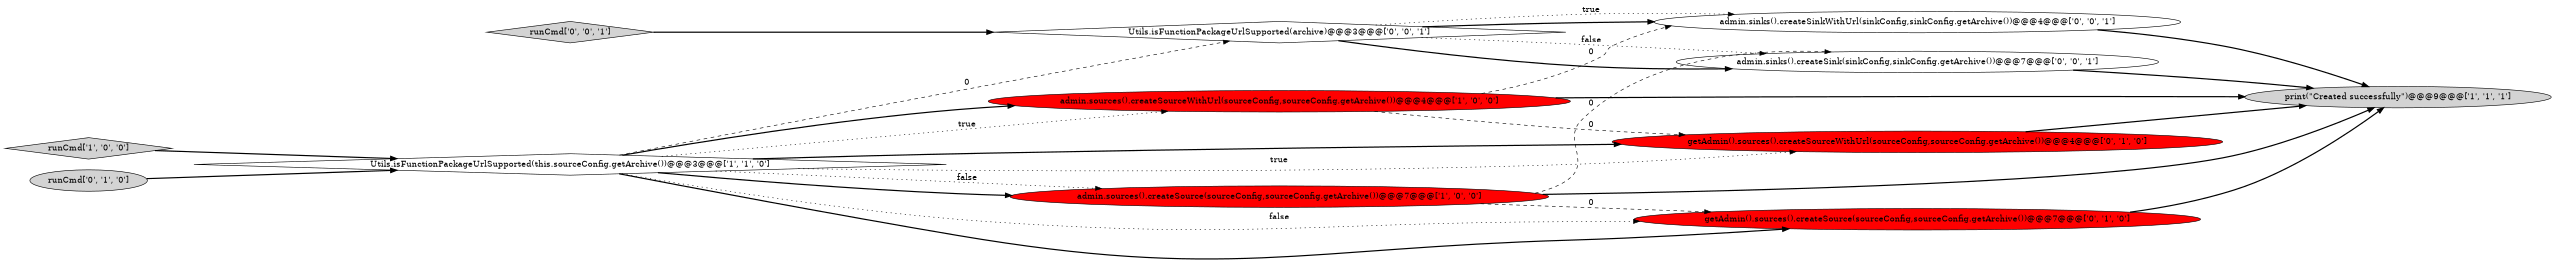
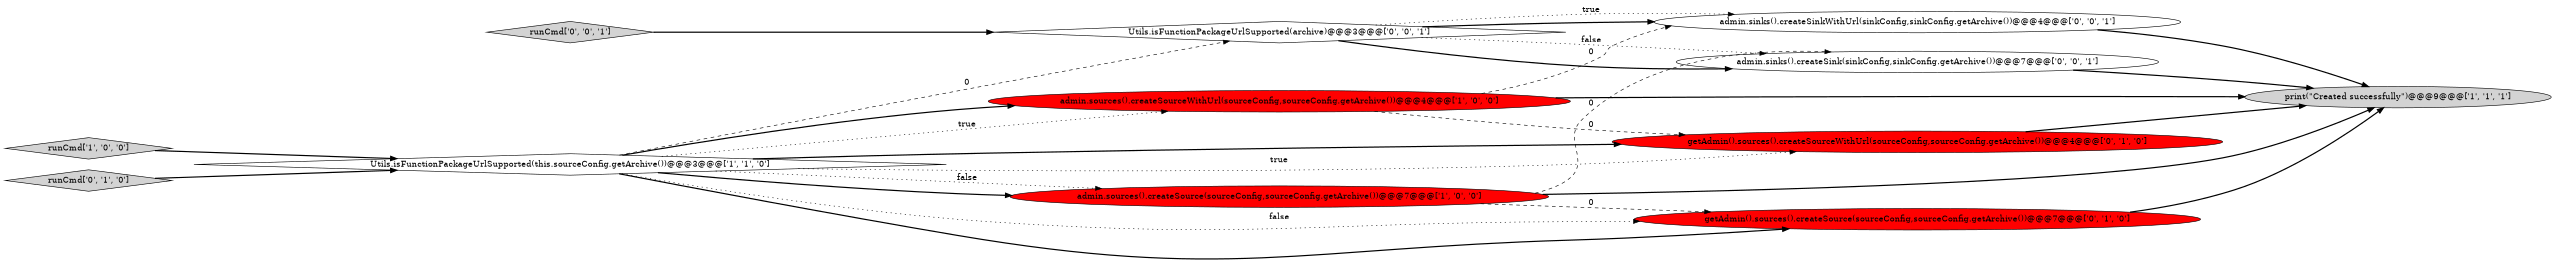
node "runCmd['0', '1', '0']": shape ellipse -> diamond
